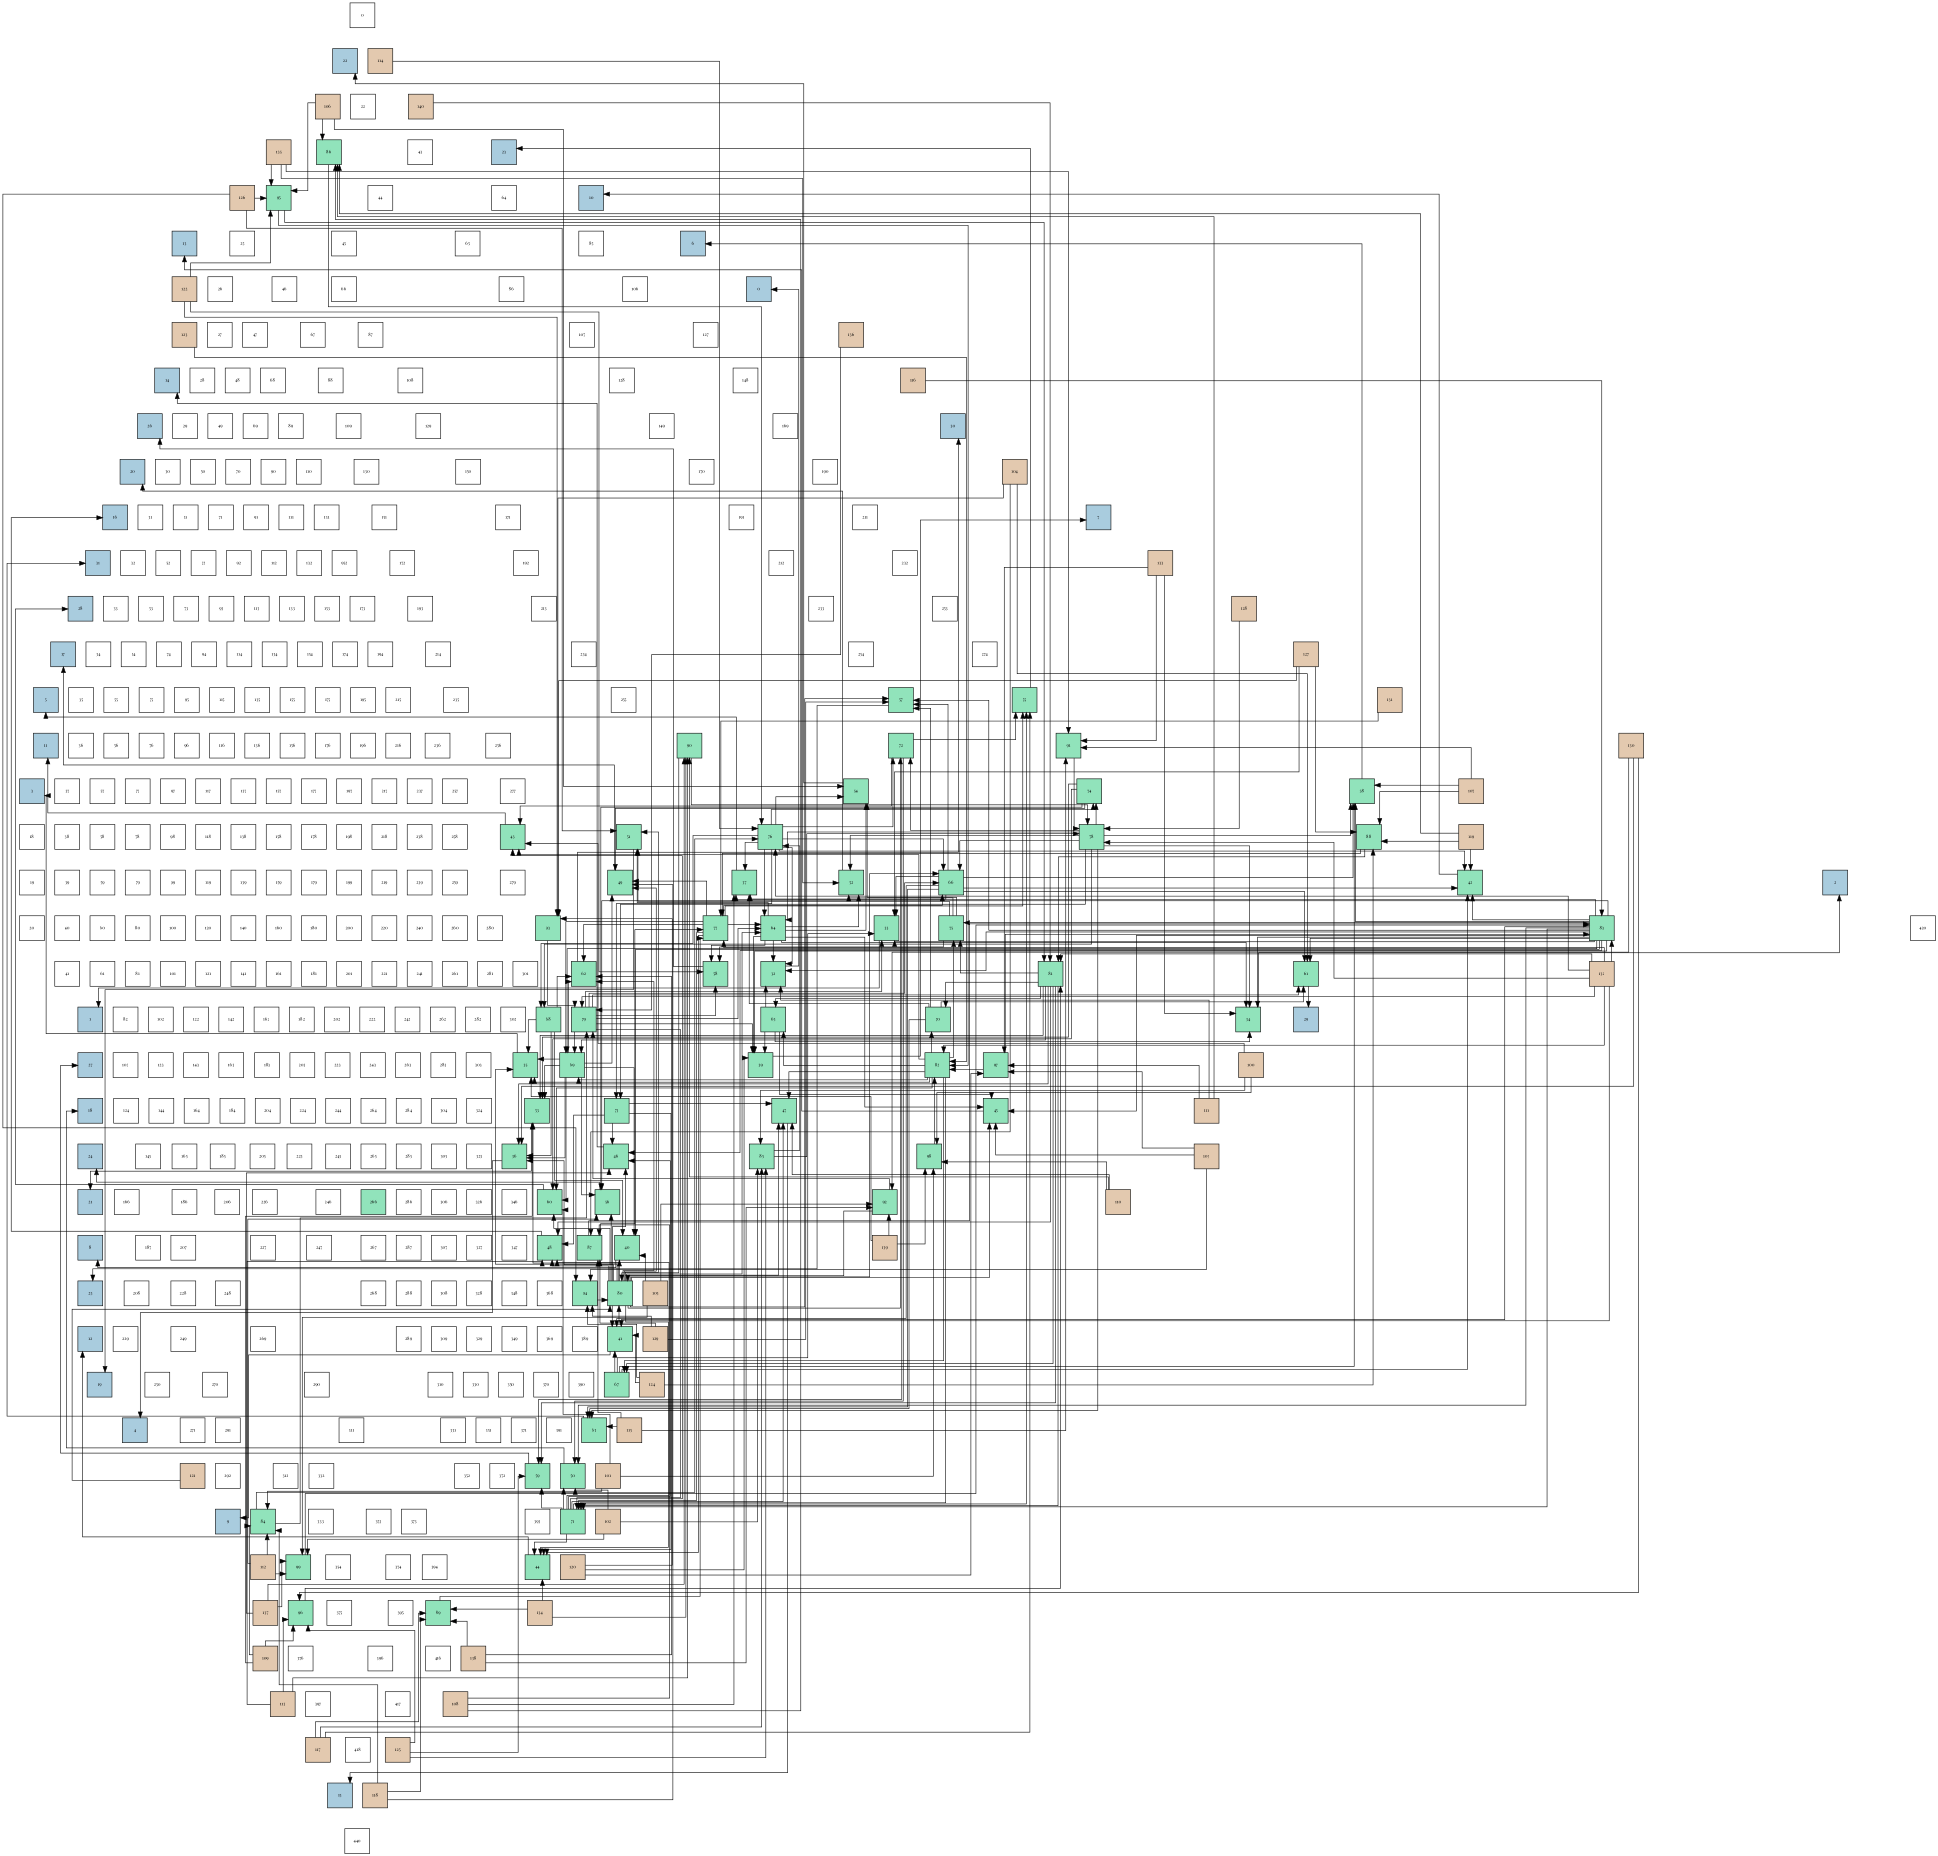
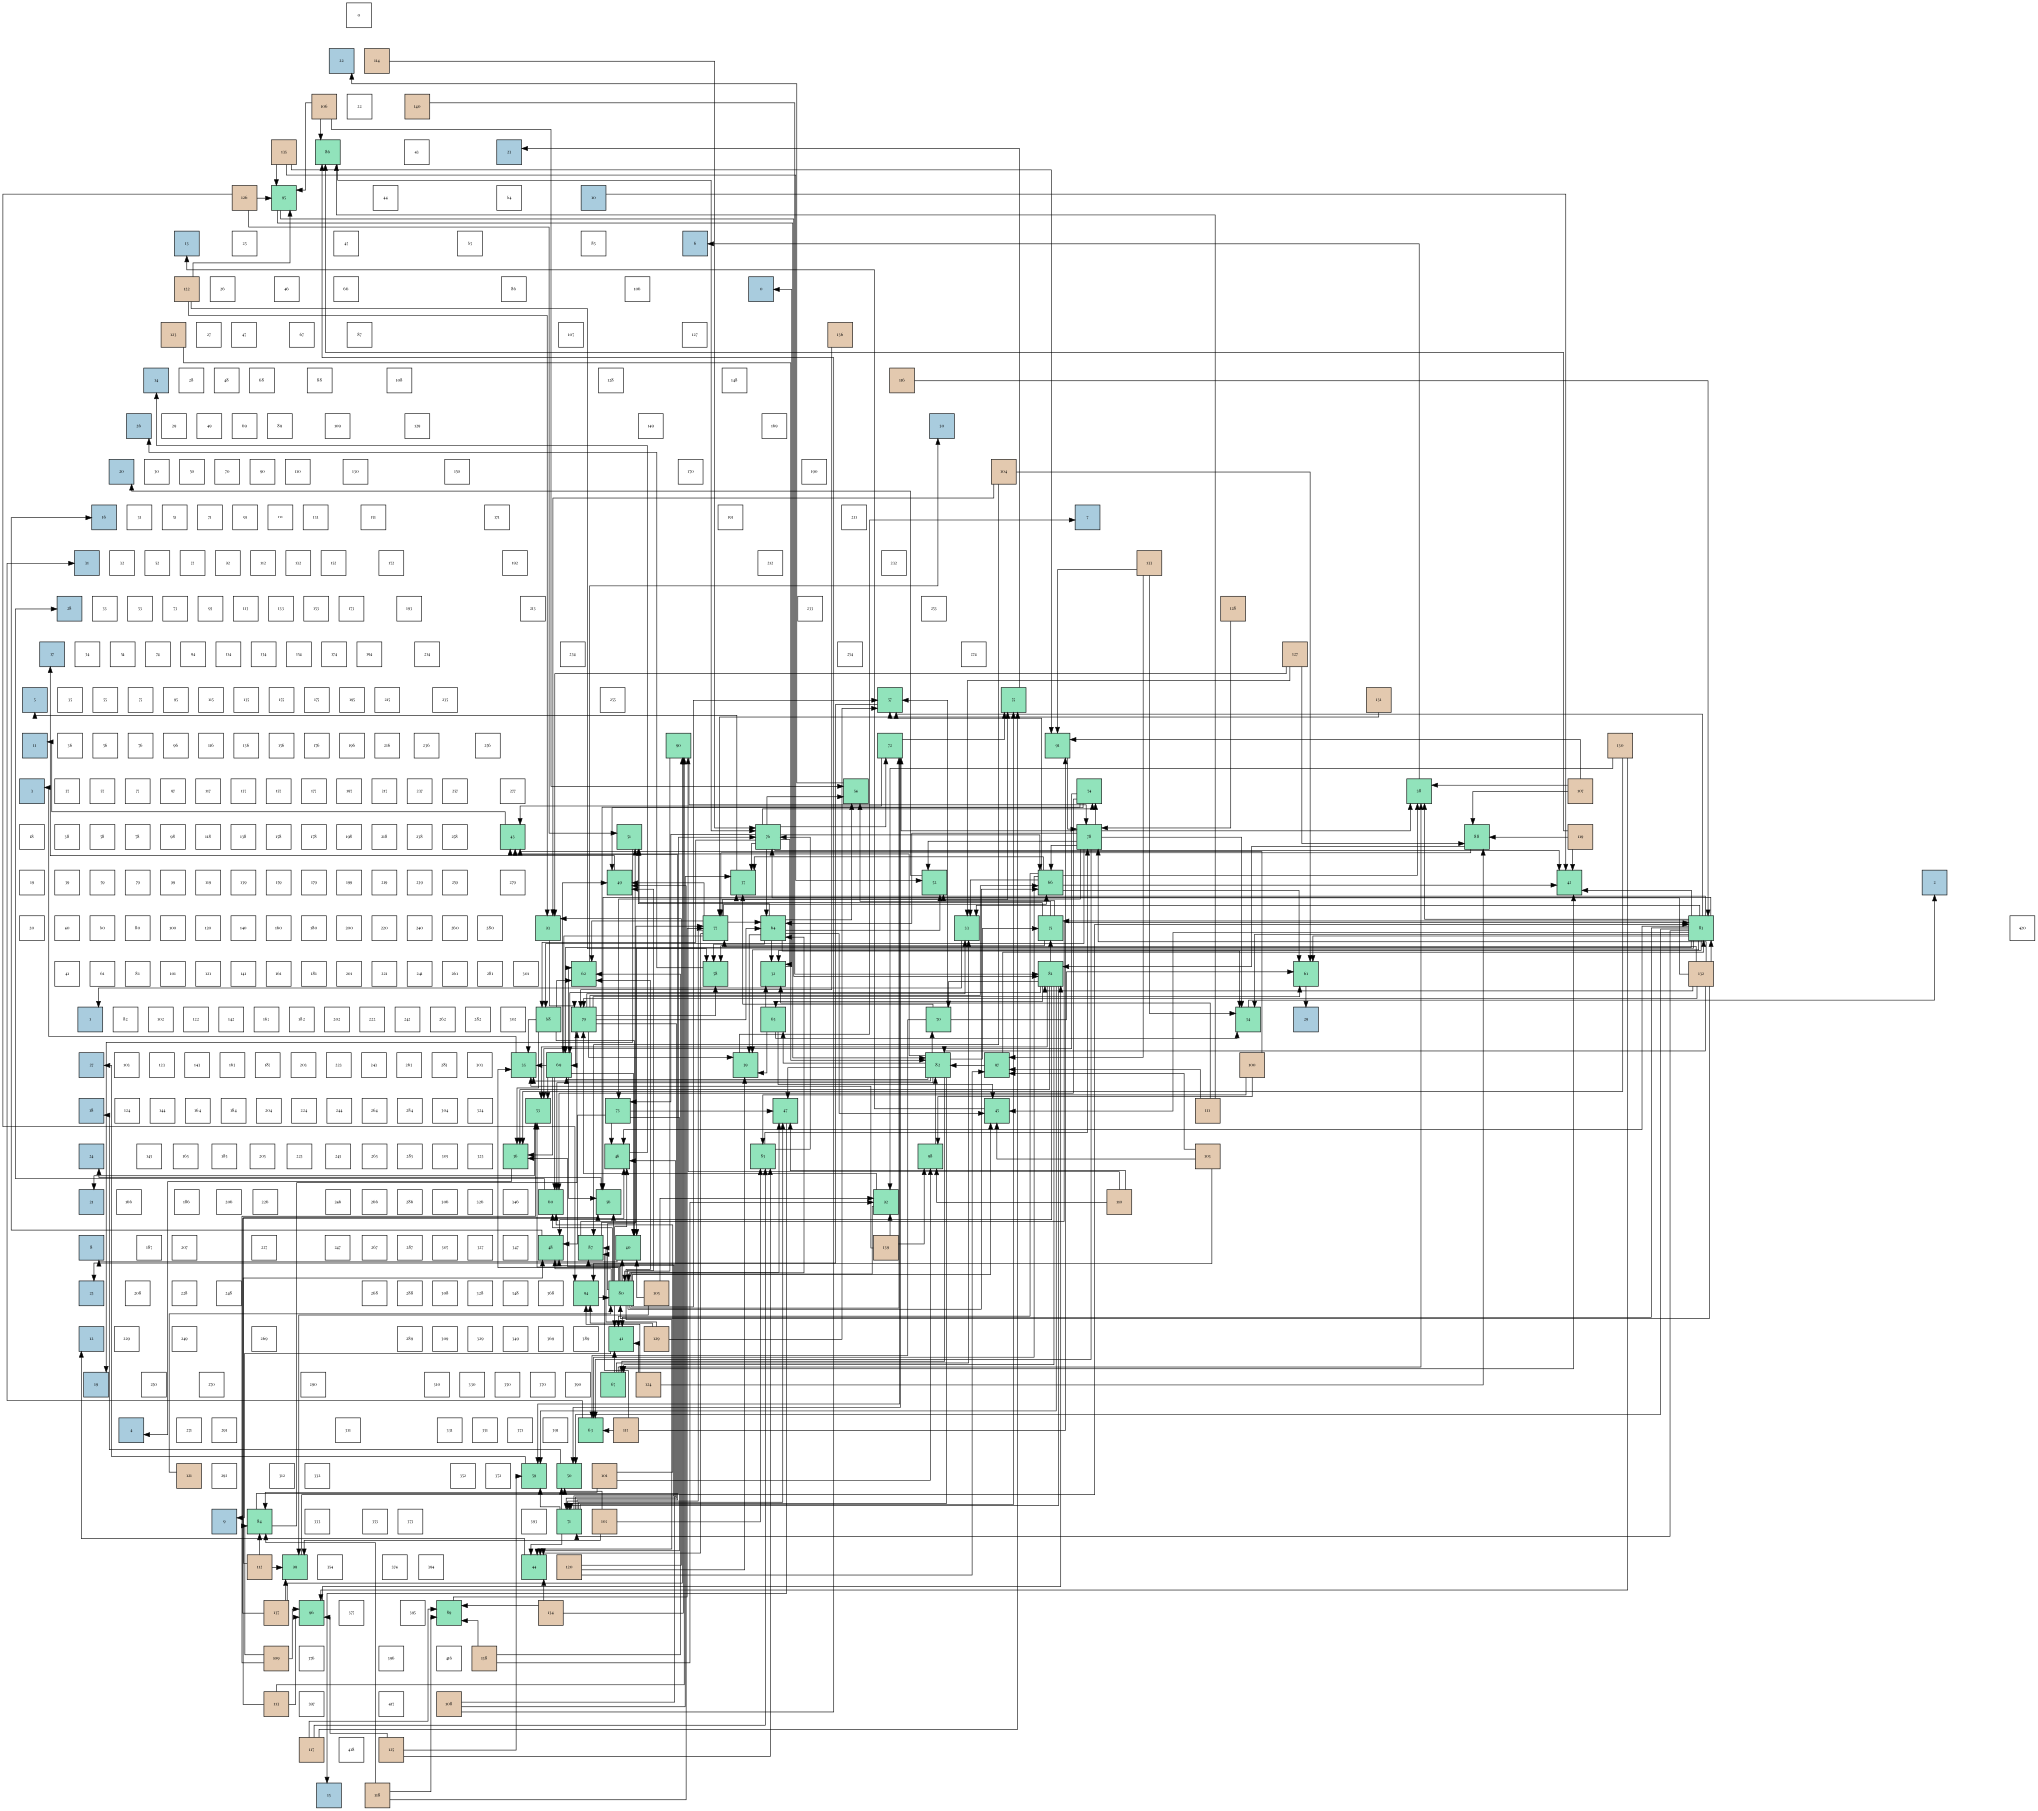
edge "42" -> "10": reversed
node "952": label "952" -> "152"
node "266": fillcolor #91e3bb -> #ffffff
node "440": removed
